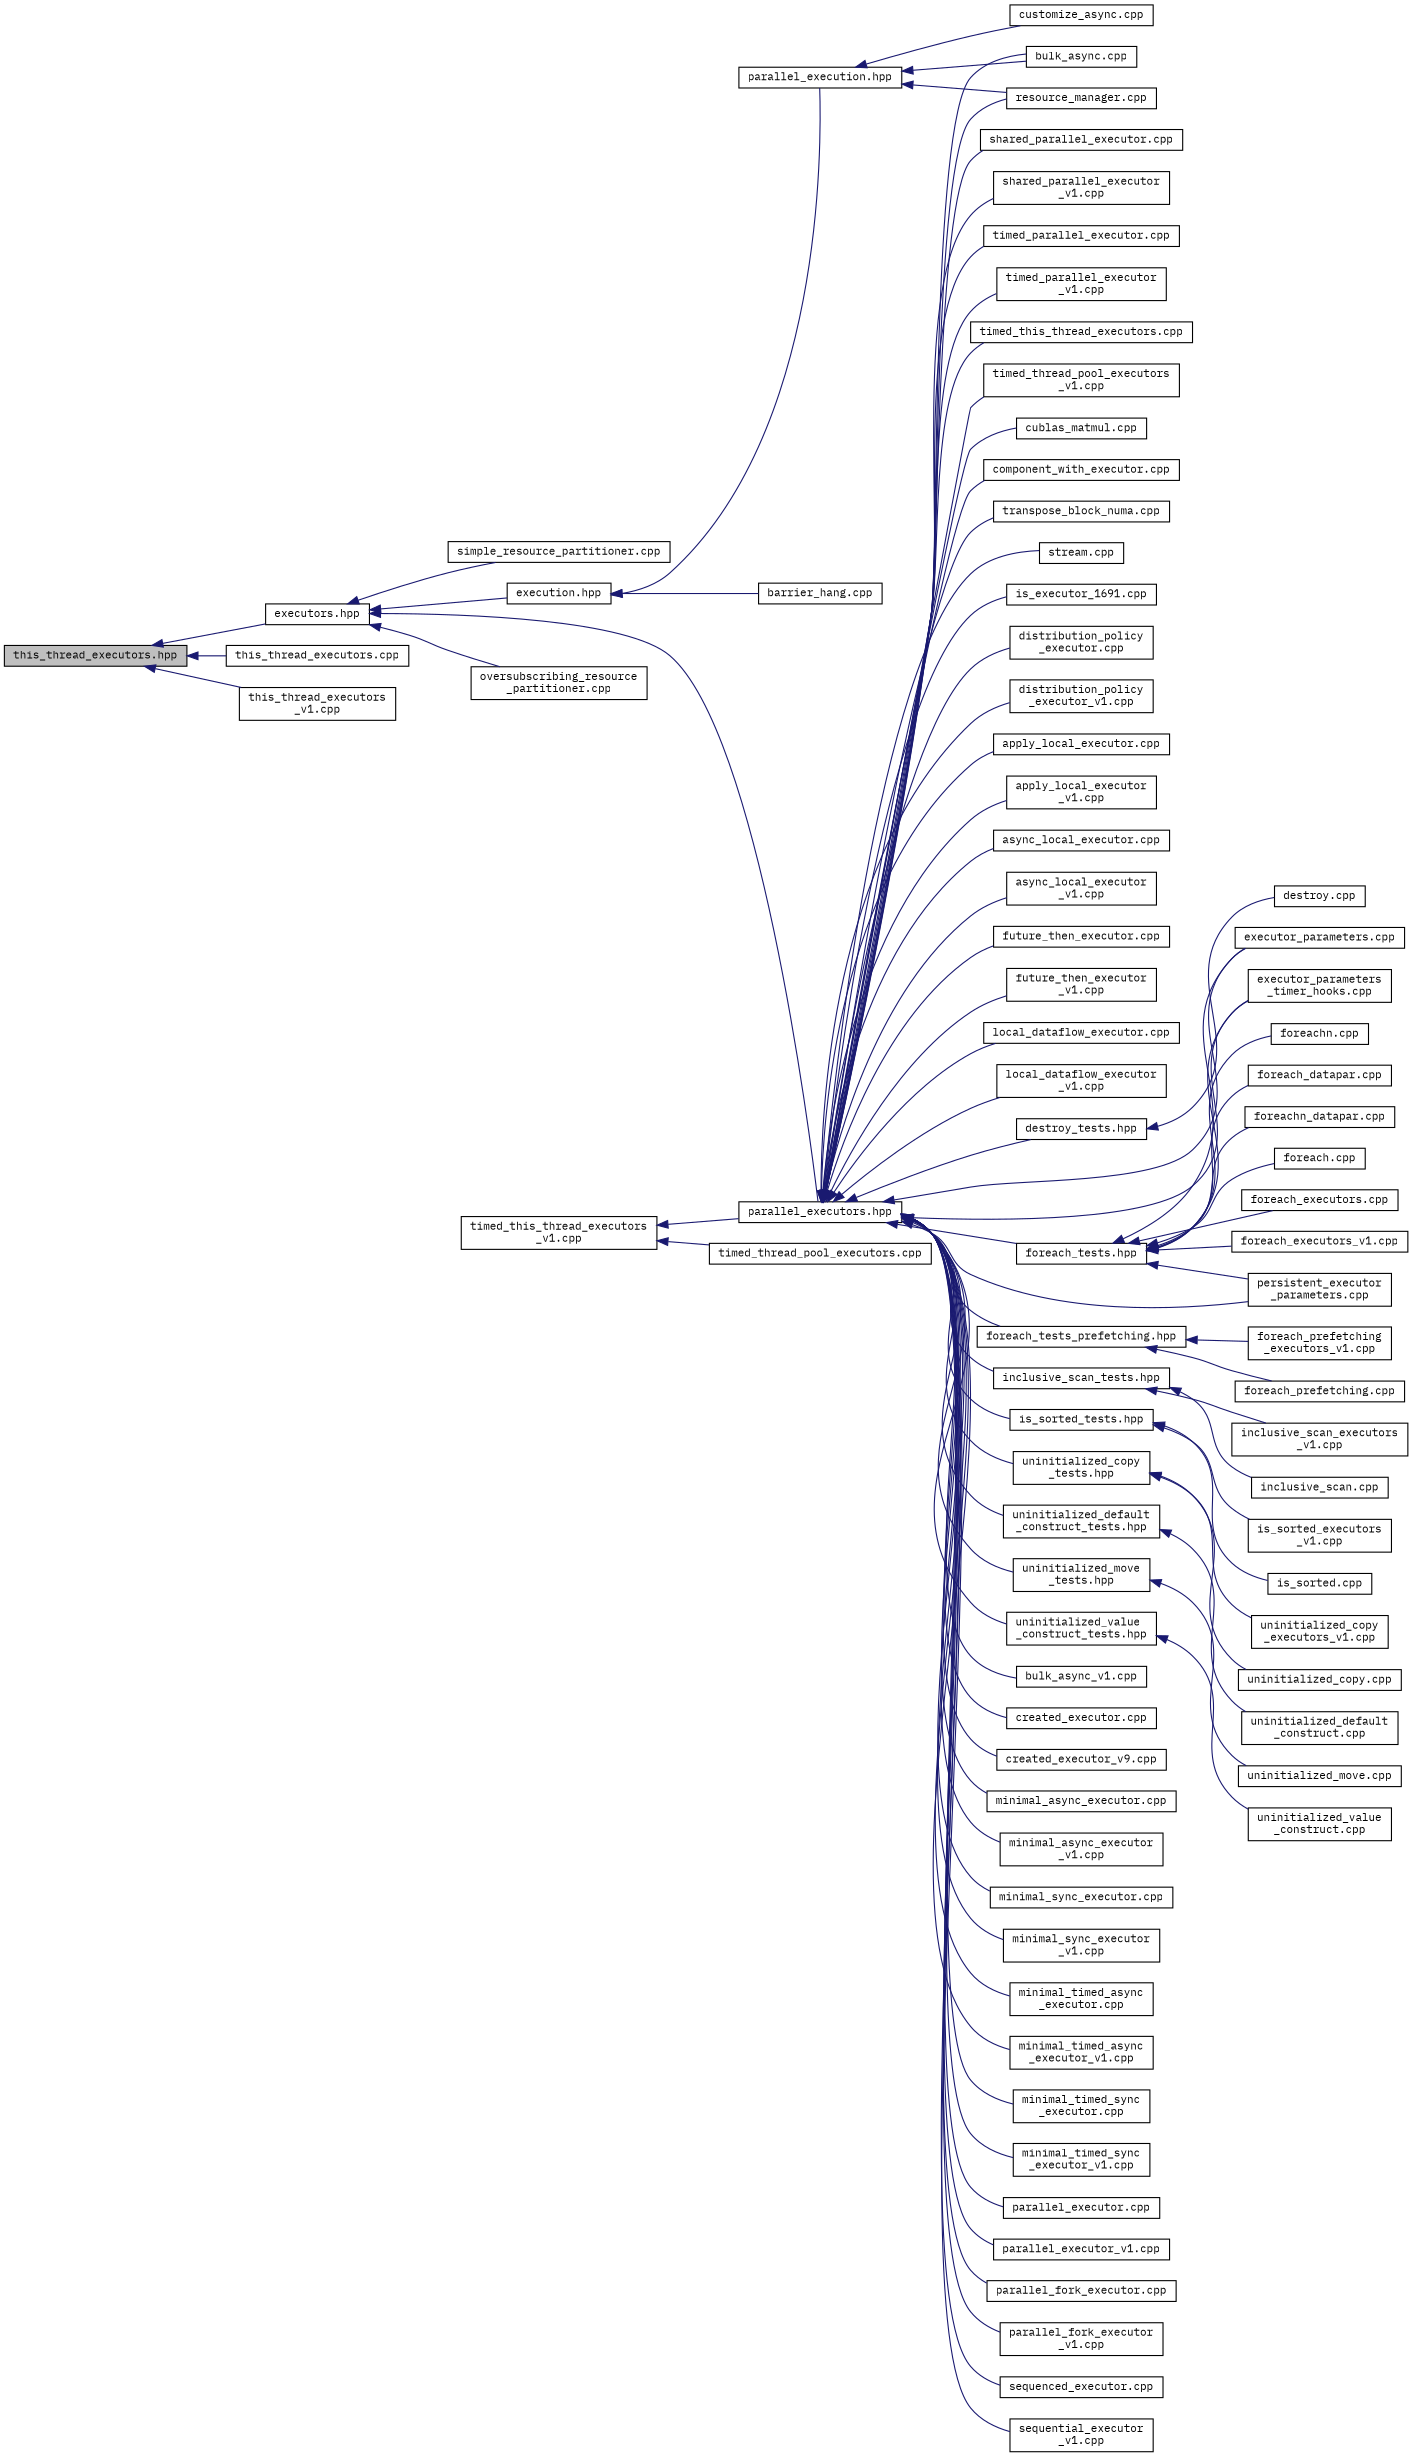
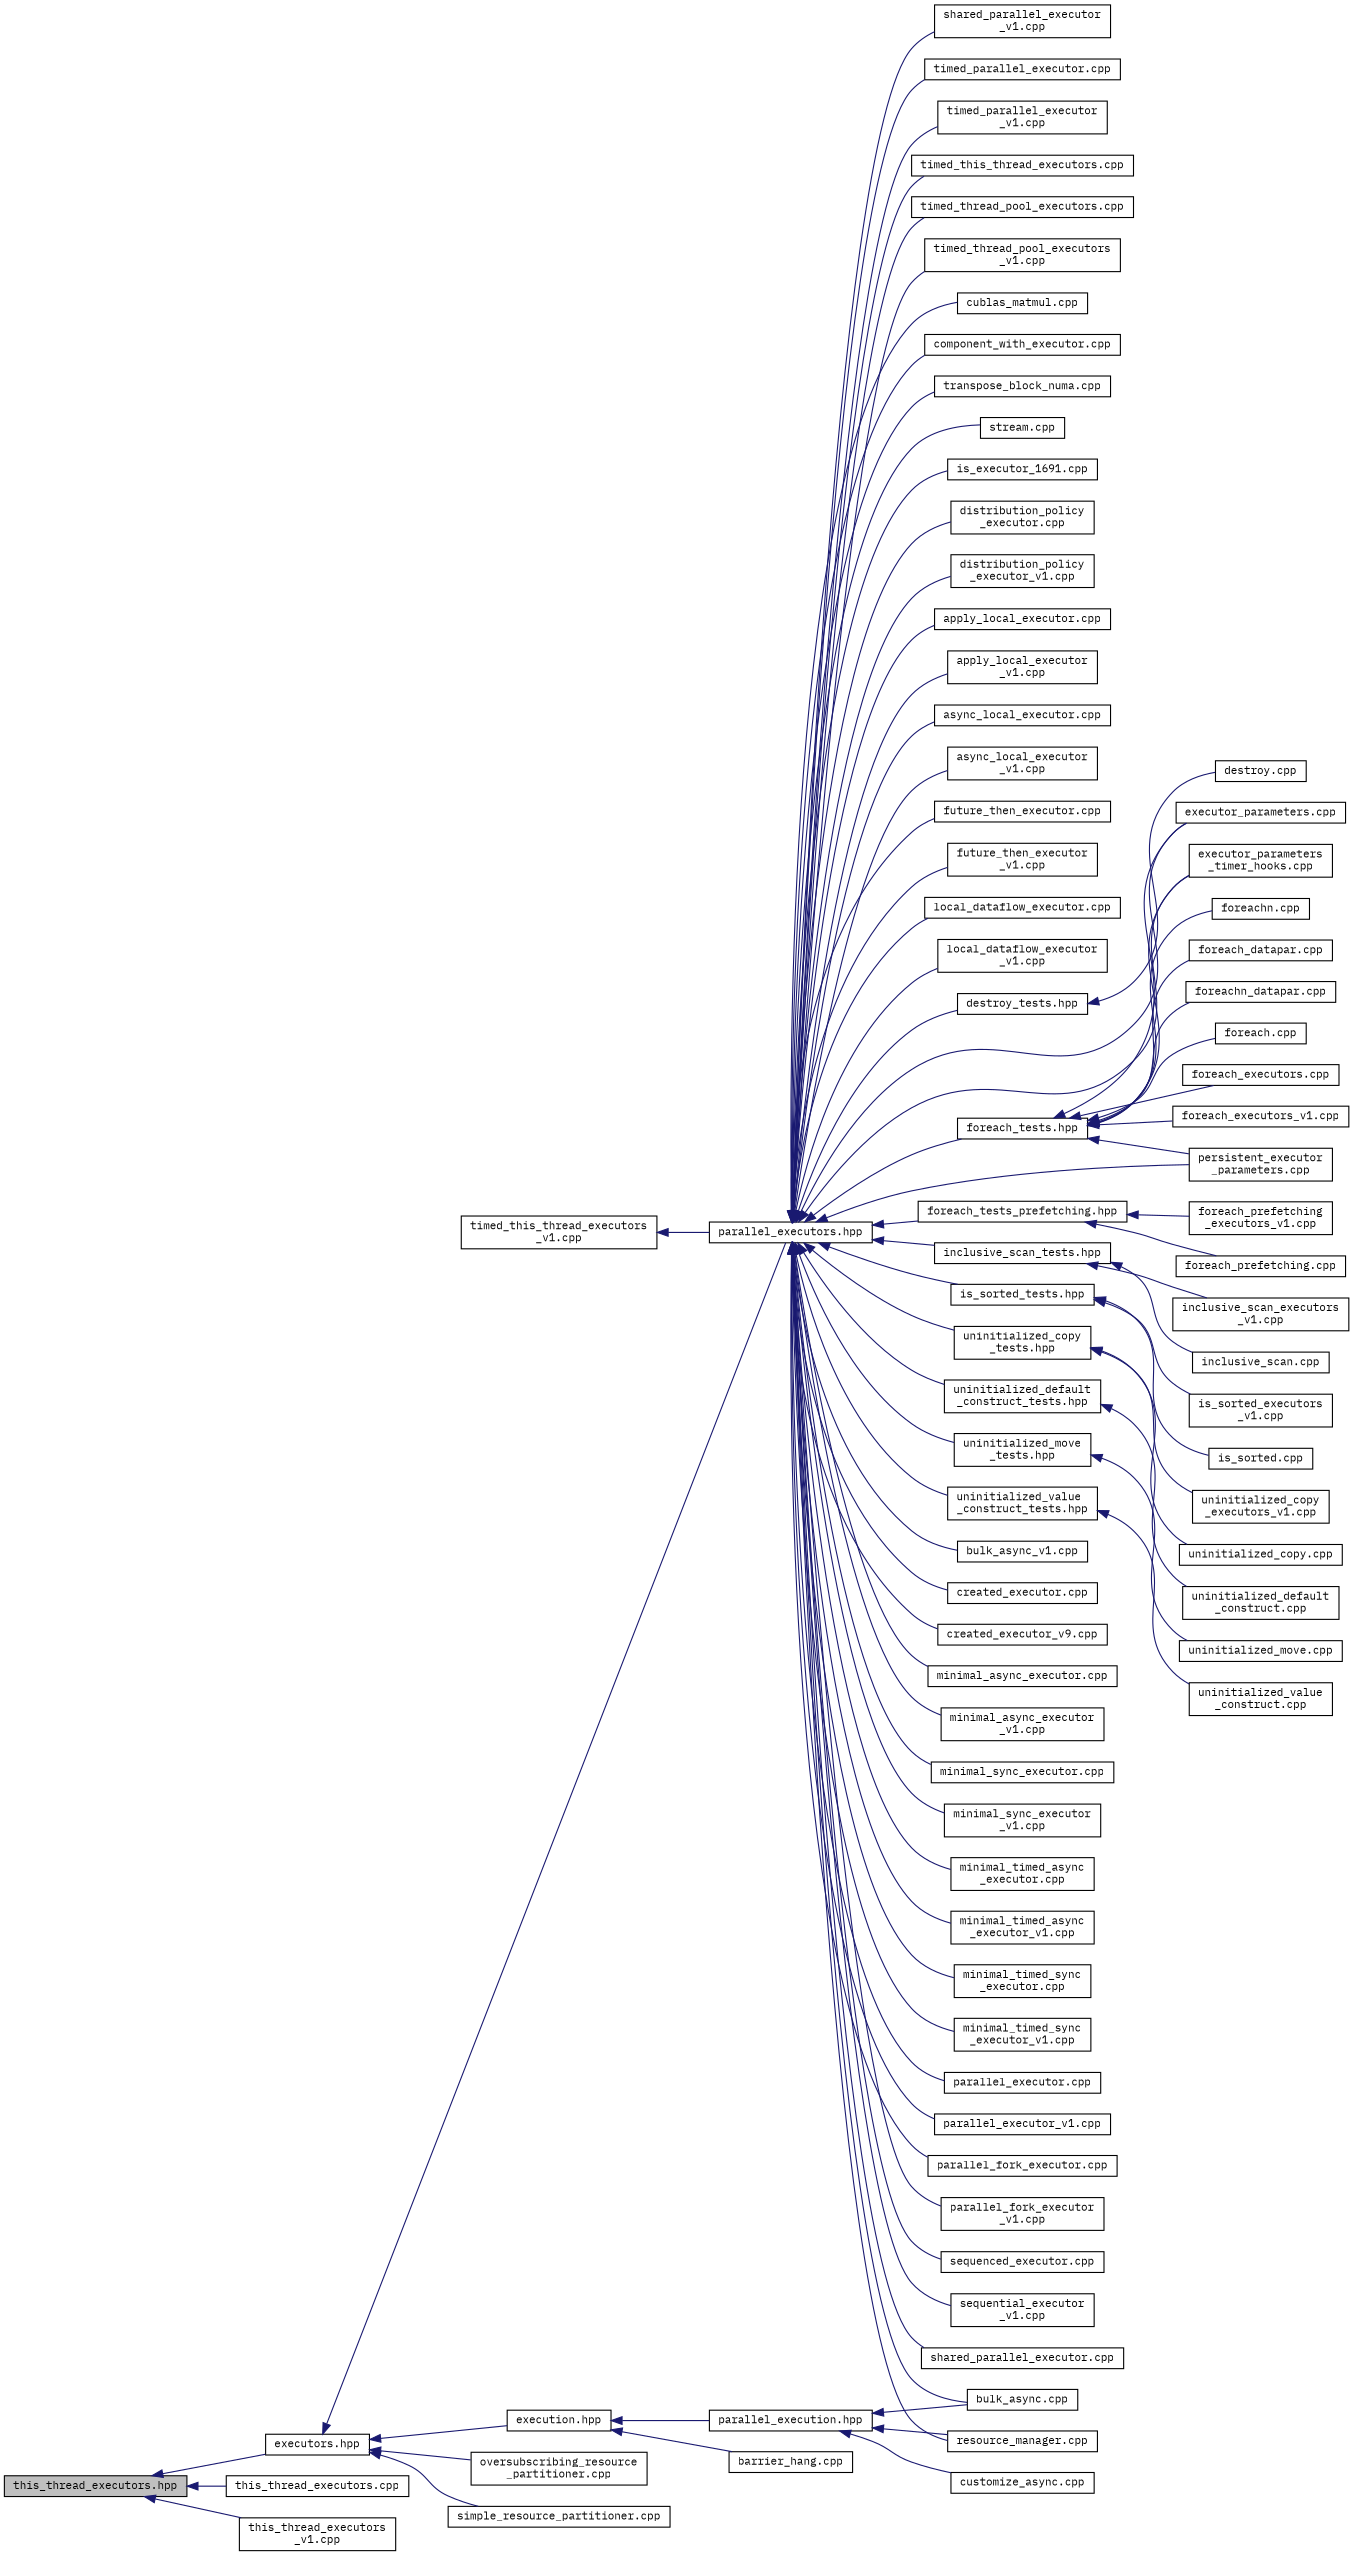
edge "timed_thread_pool_executors.cpp" -> "timed_this_thread_executors _v1.cpp": now "timed_thread_pool_executors.cpp" -> "parallel_executors.hpp"
